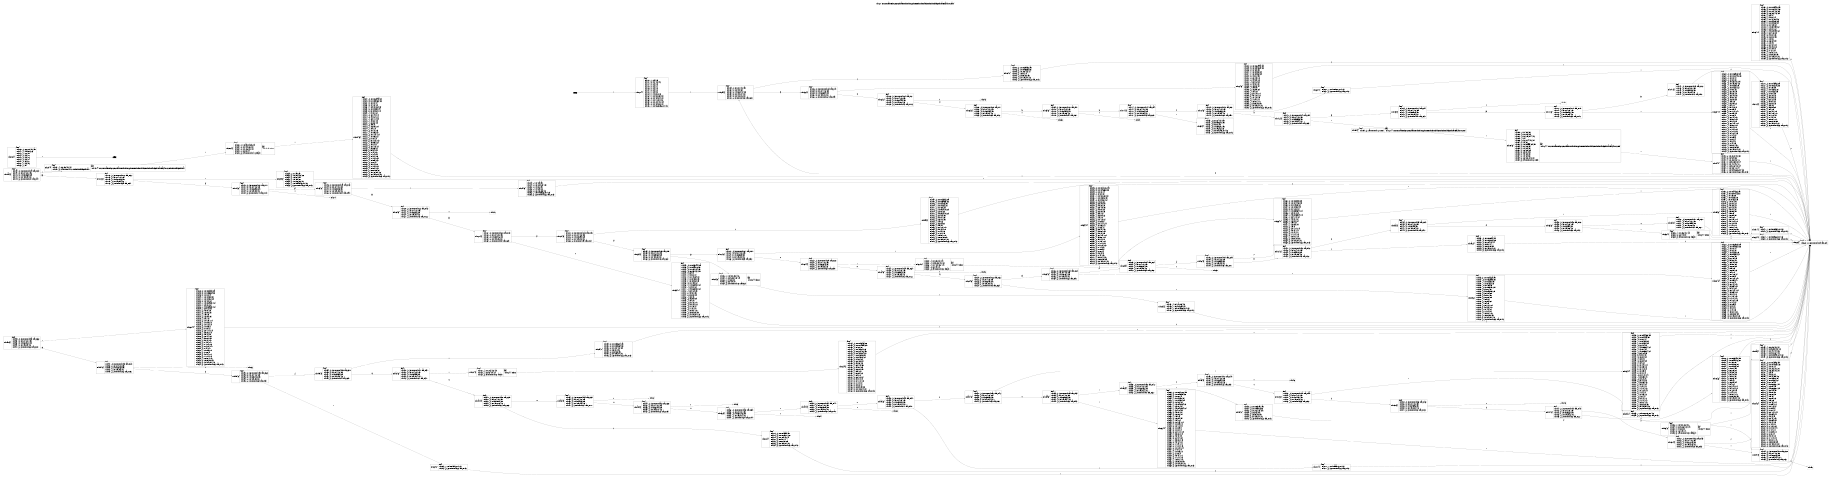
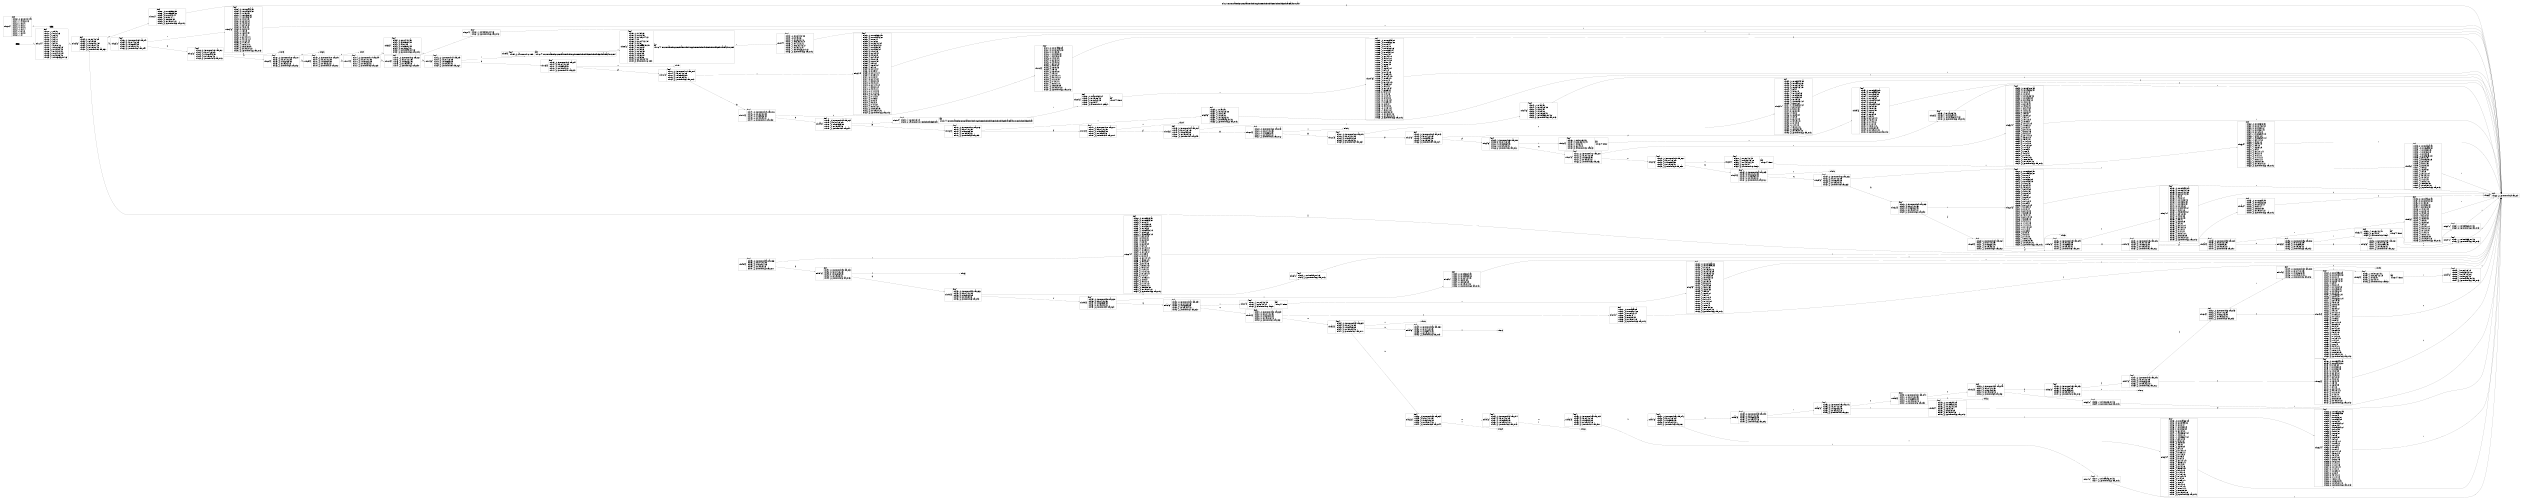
edge "0x401791 [25]" -> "0x4017aa [25]": added, label "36"
edge "0x401908 [25]" -> "0x402332 [97]": now "0x401908 [25]" -> "0x401e51 [111]"
edge "0x401a4d [25]" -> "0x401a66 [25]": now "0x401a34 [25]" -> "0x401a66 [25]"
edge "0x401dc3 [23]" -> "0x401b79 [25]": reversed
